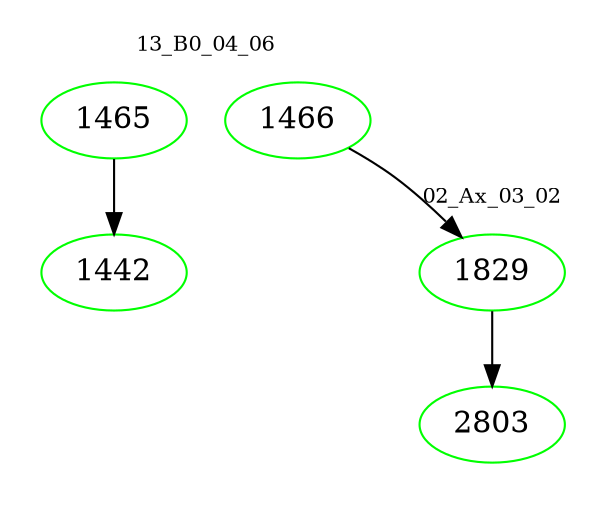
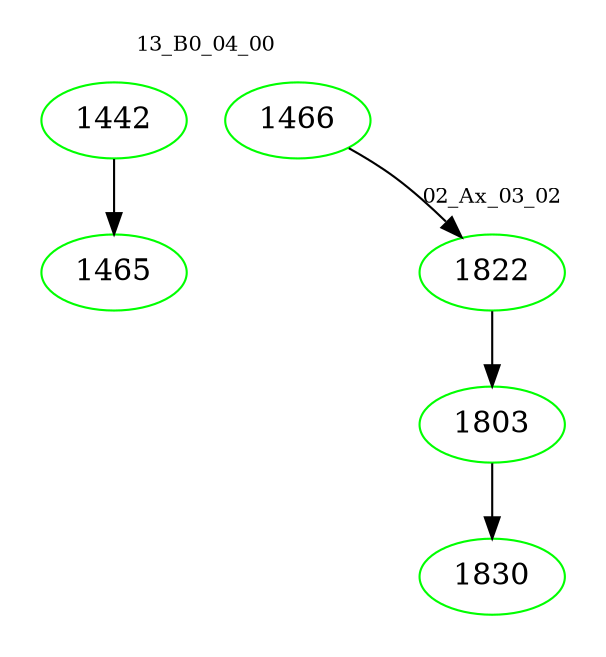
cluster "13_B0_04_06": label "13_B0_04_06" -> "13_B0_04_00"
edge "1465" -> "1442": reversed
node "1829": label "1829" -> "1822"
node "2803": label "2803" -> "1803"
node "1830": added
